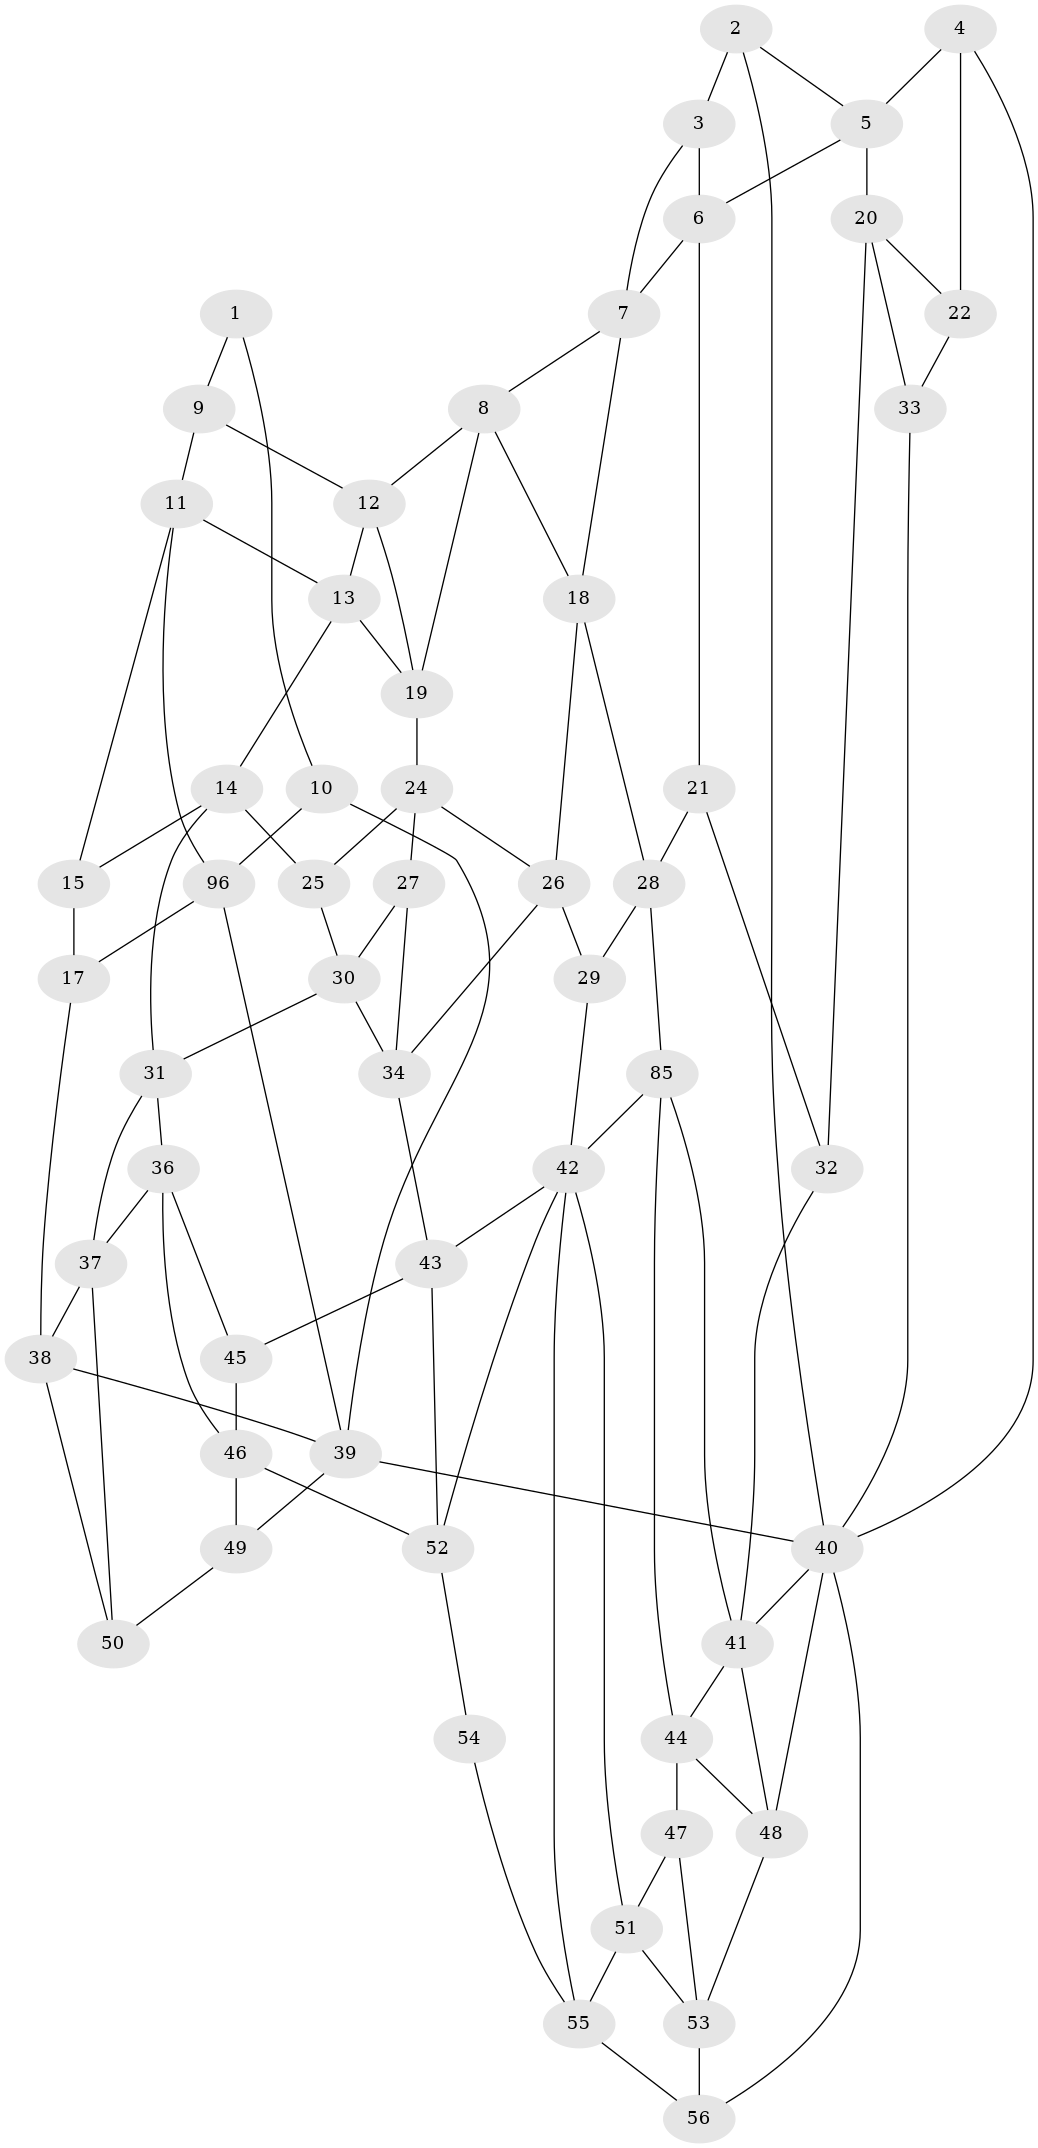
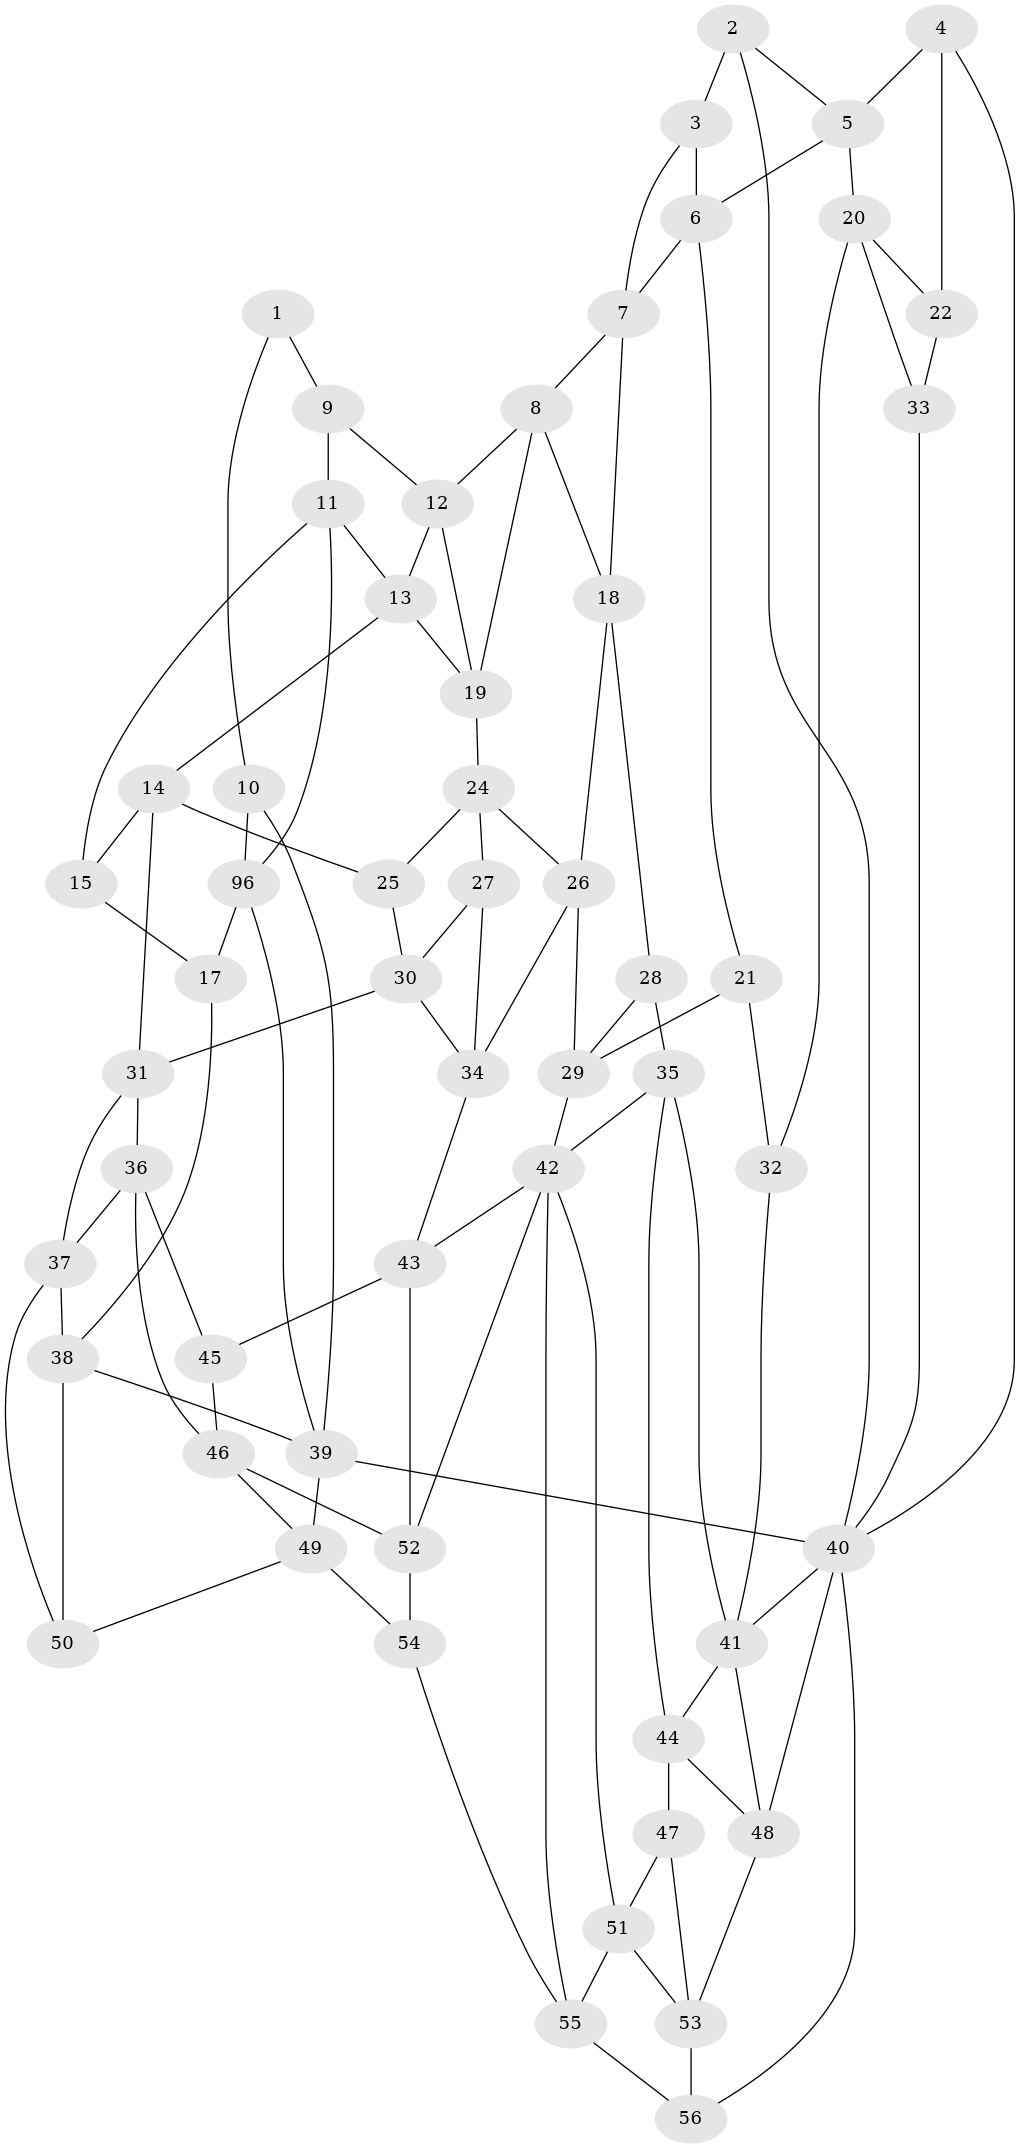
edge "21" -- "28": now "21" -- "29"
node "85": label "85" -> "35"
edge "49" -- "54": added
